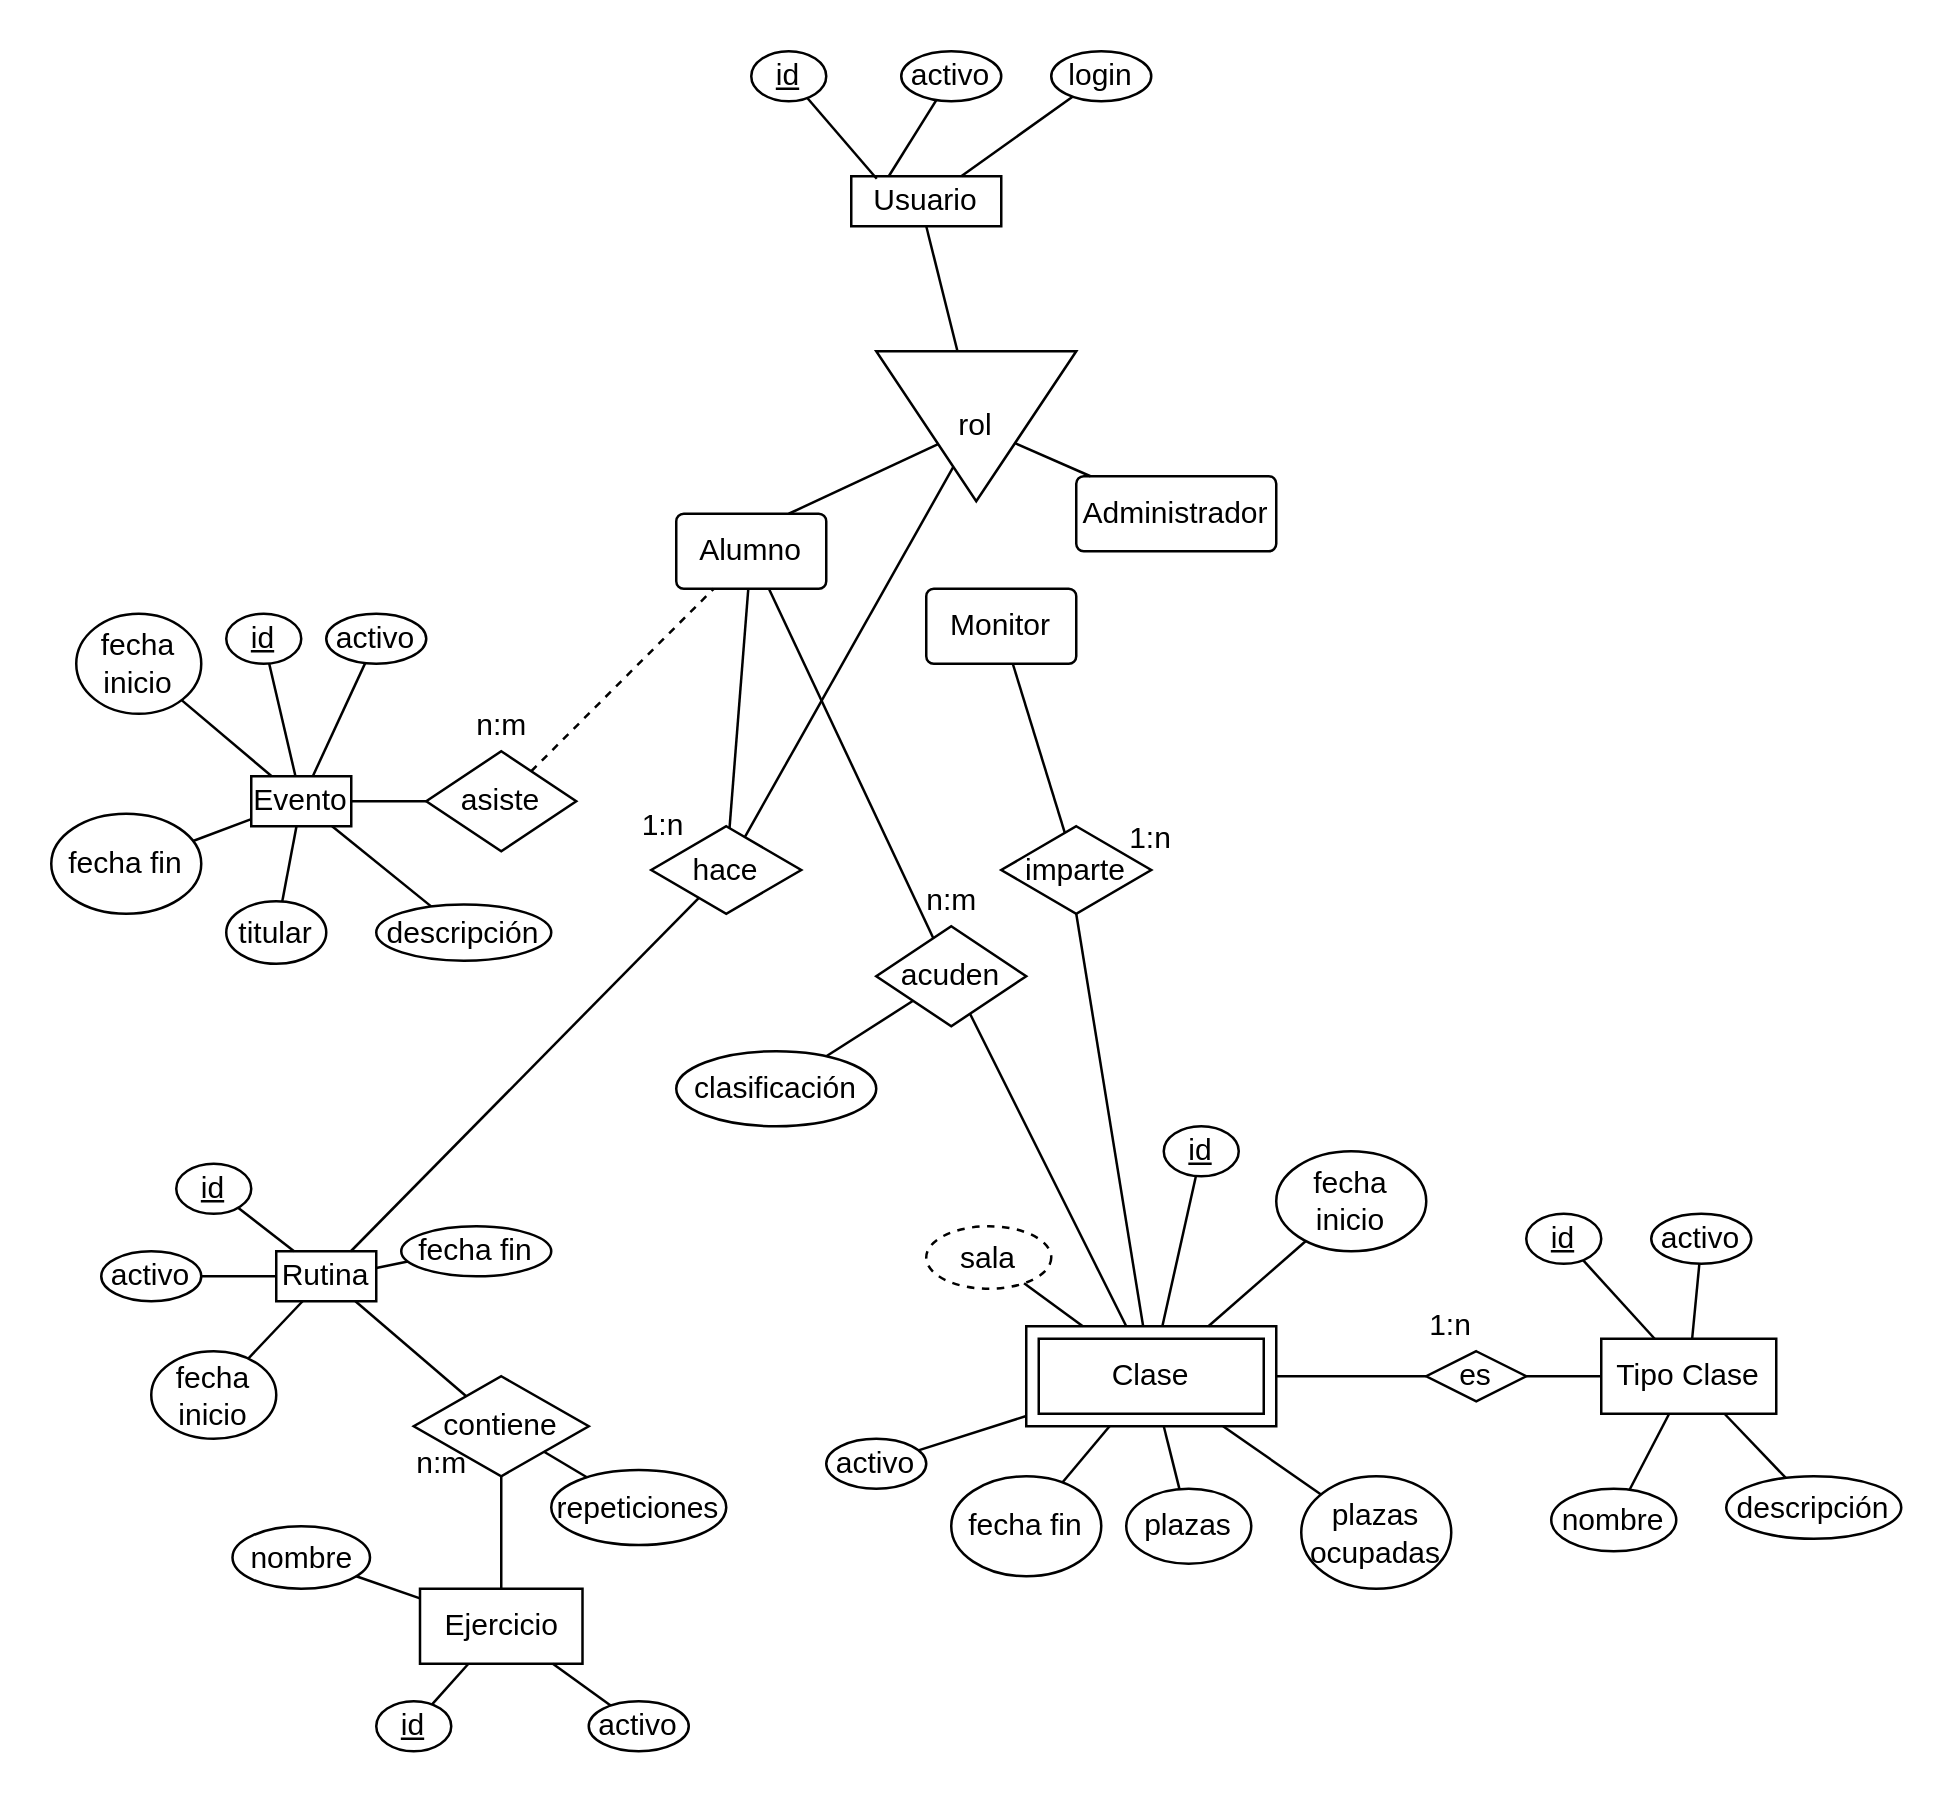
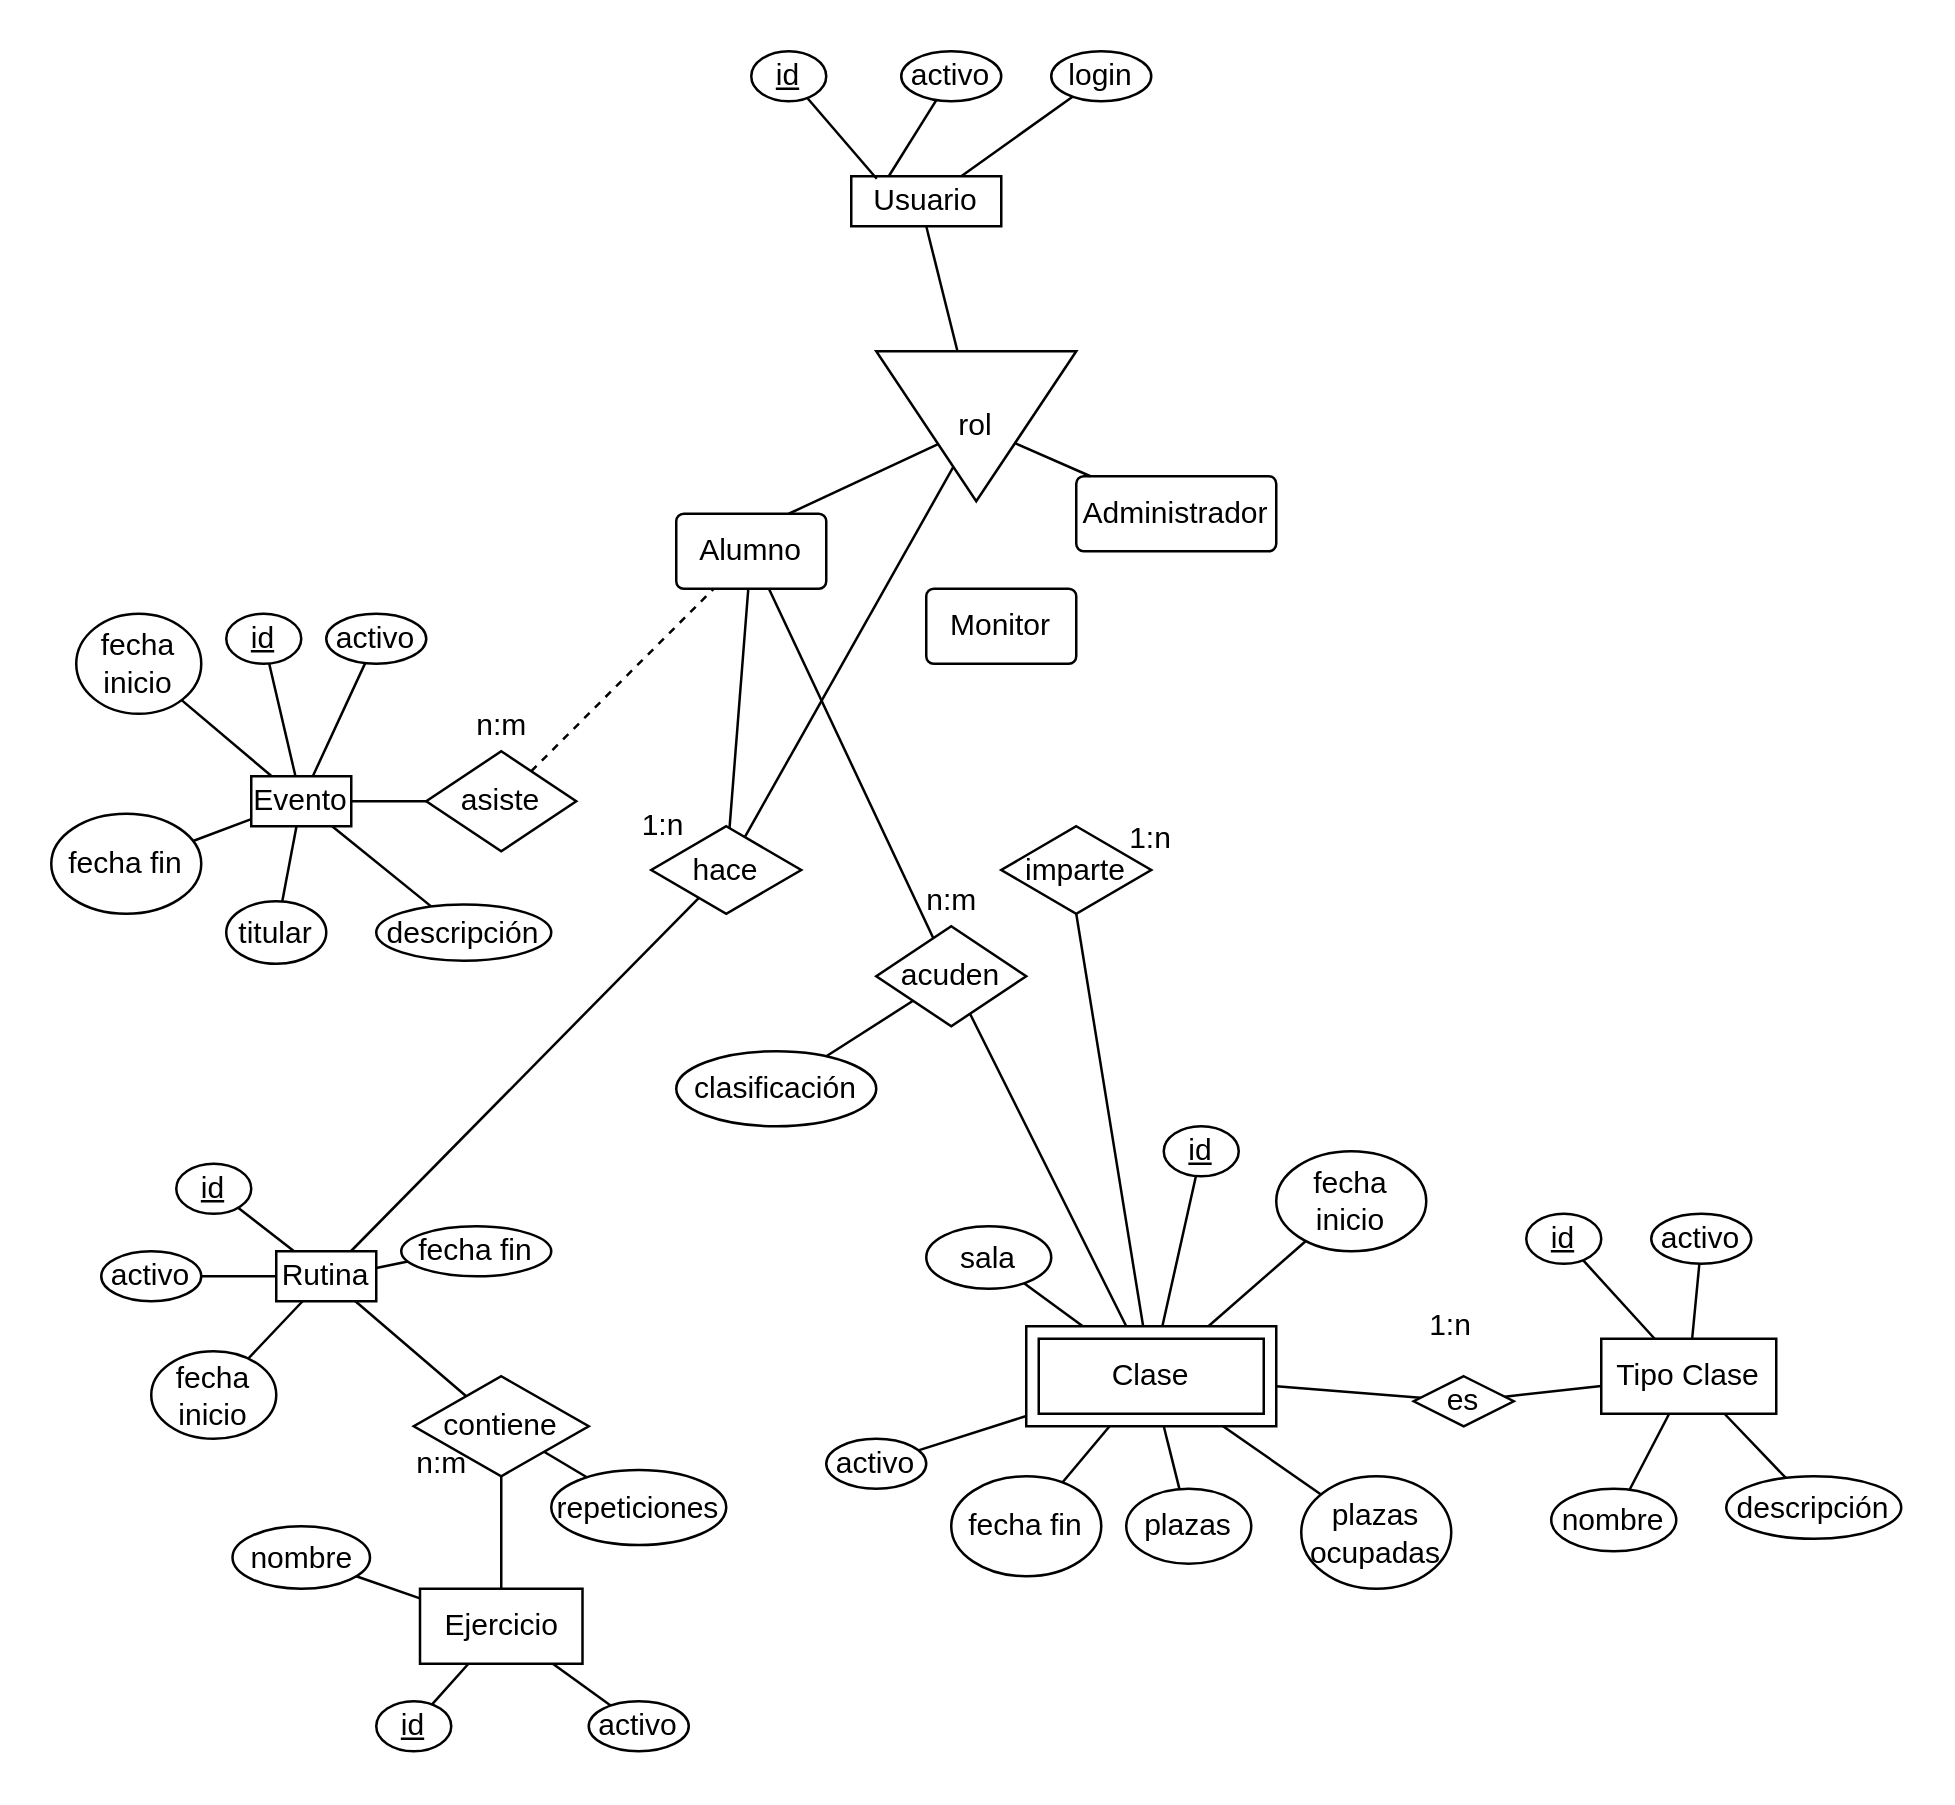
edge "Monitor" -- "imparte": removed
node "sala": style dashed -> solid
node "es": moved (1476, 1376) -> (1464, 1401)
